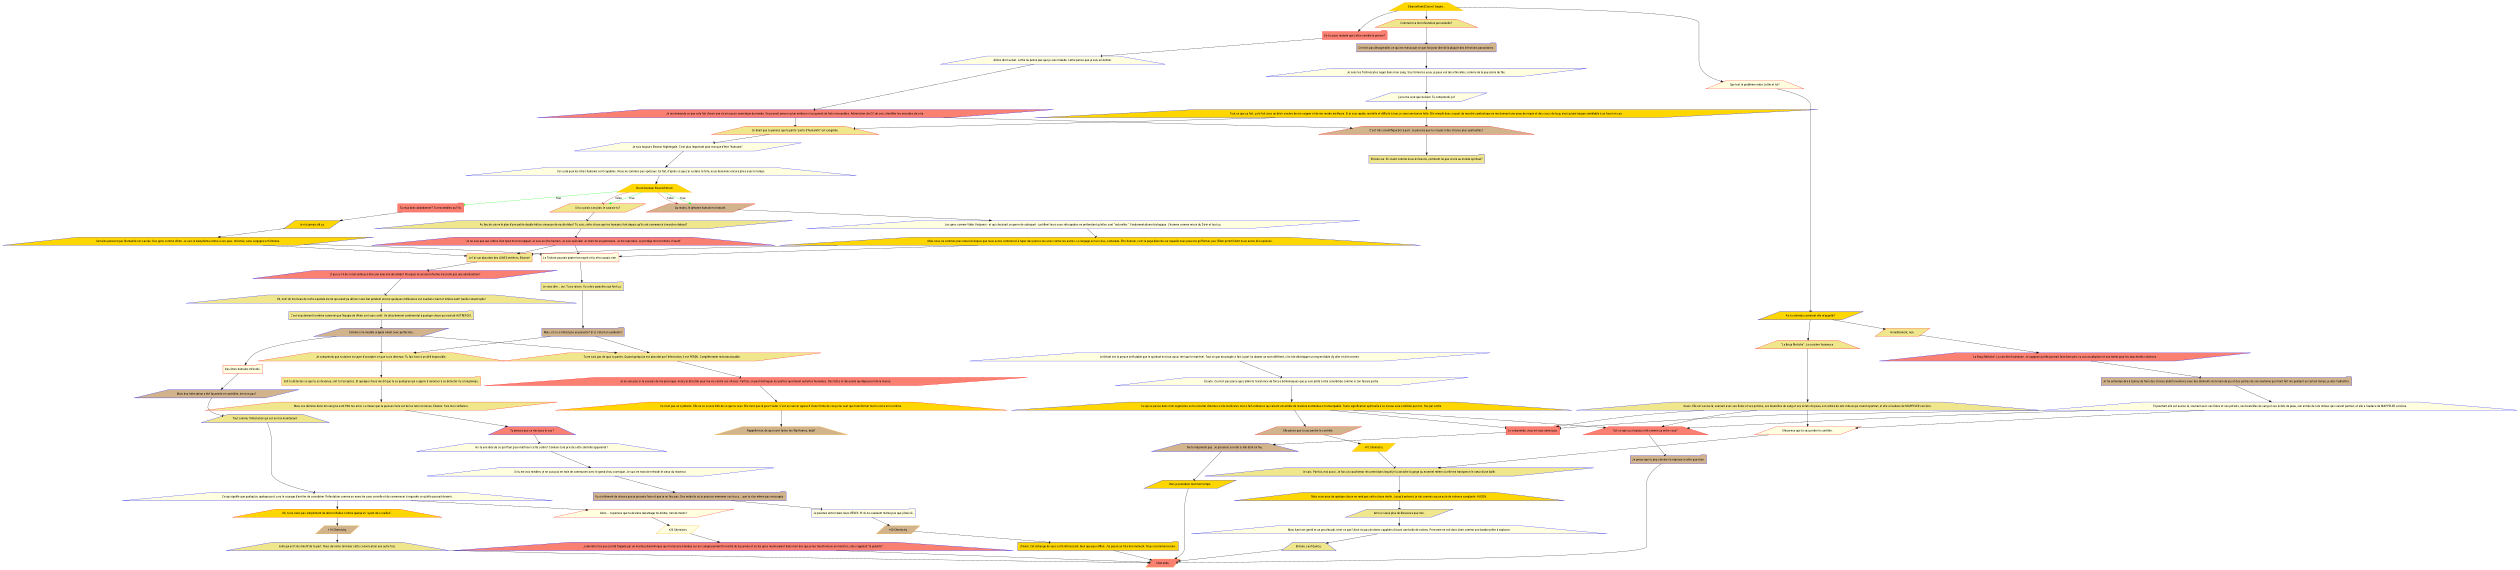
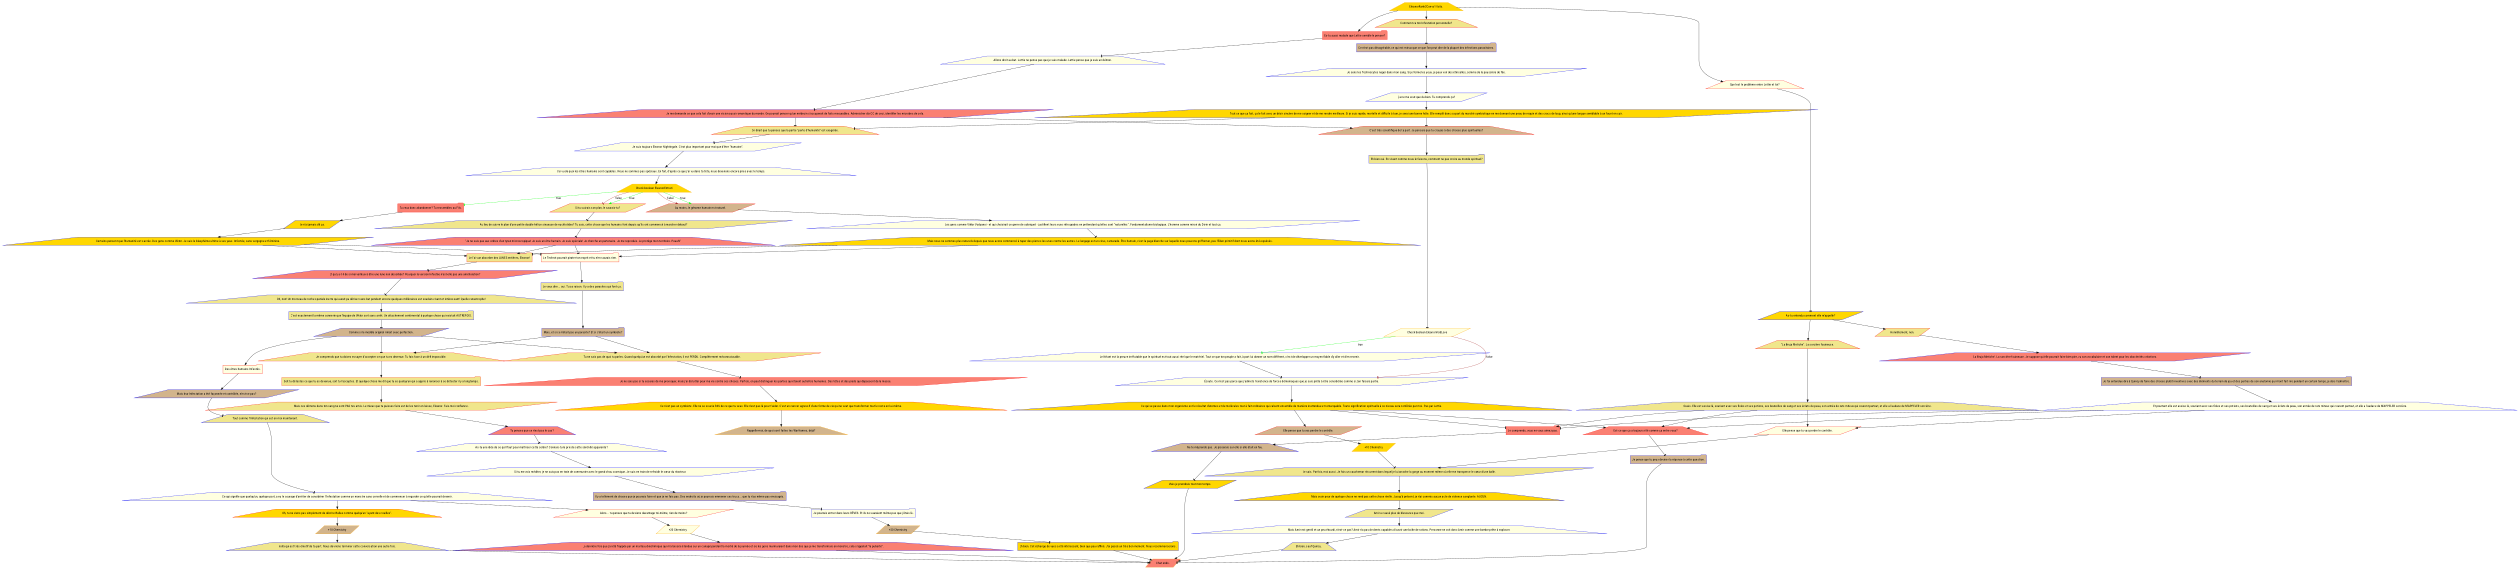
node "EleanorRank2Convo1 begins.": label "EleanorRank2Convo1 begins." -> "EleanorRank2Convo1 faits."
node "Check boolean EleanorVoidLove": added
